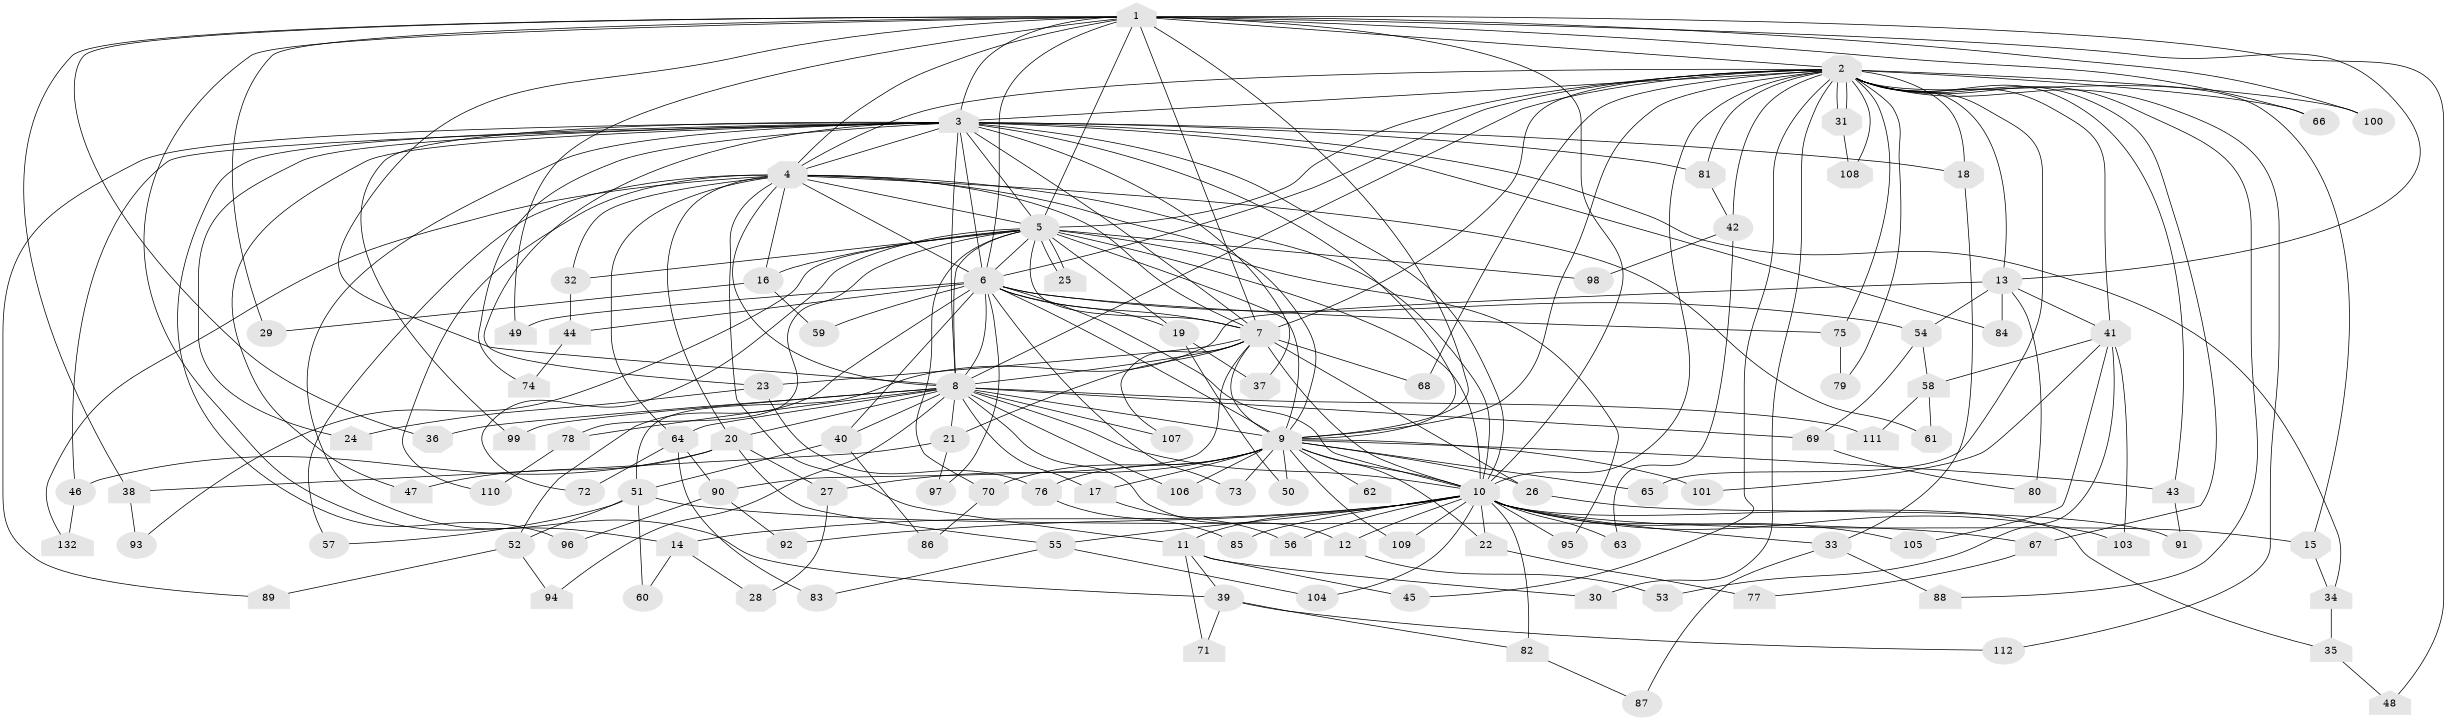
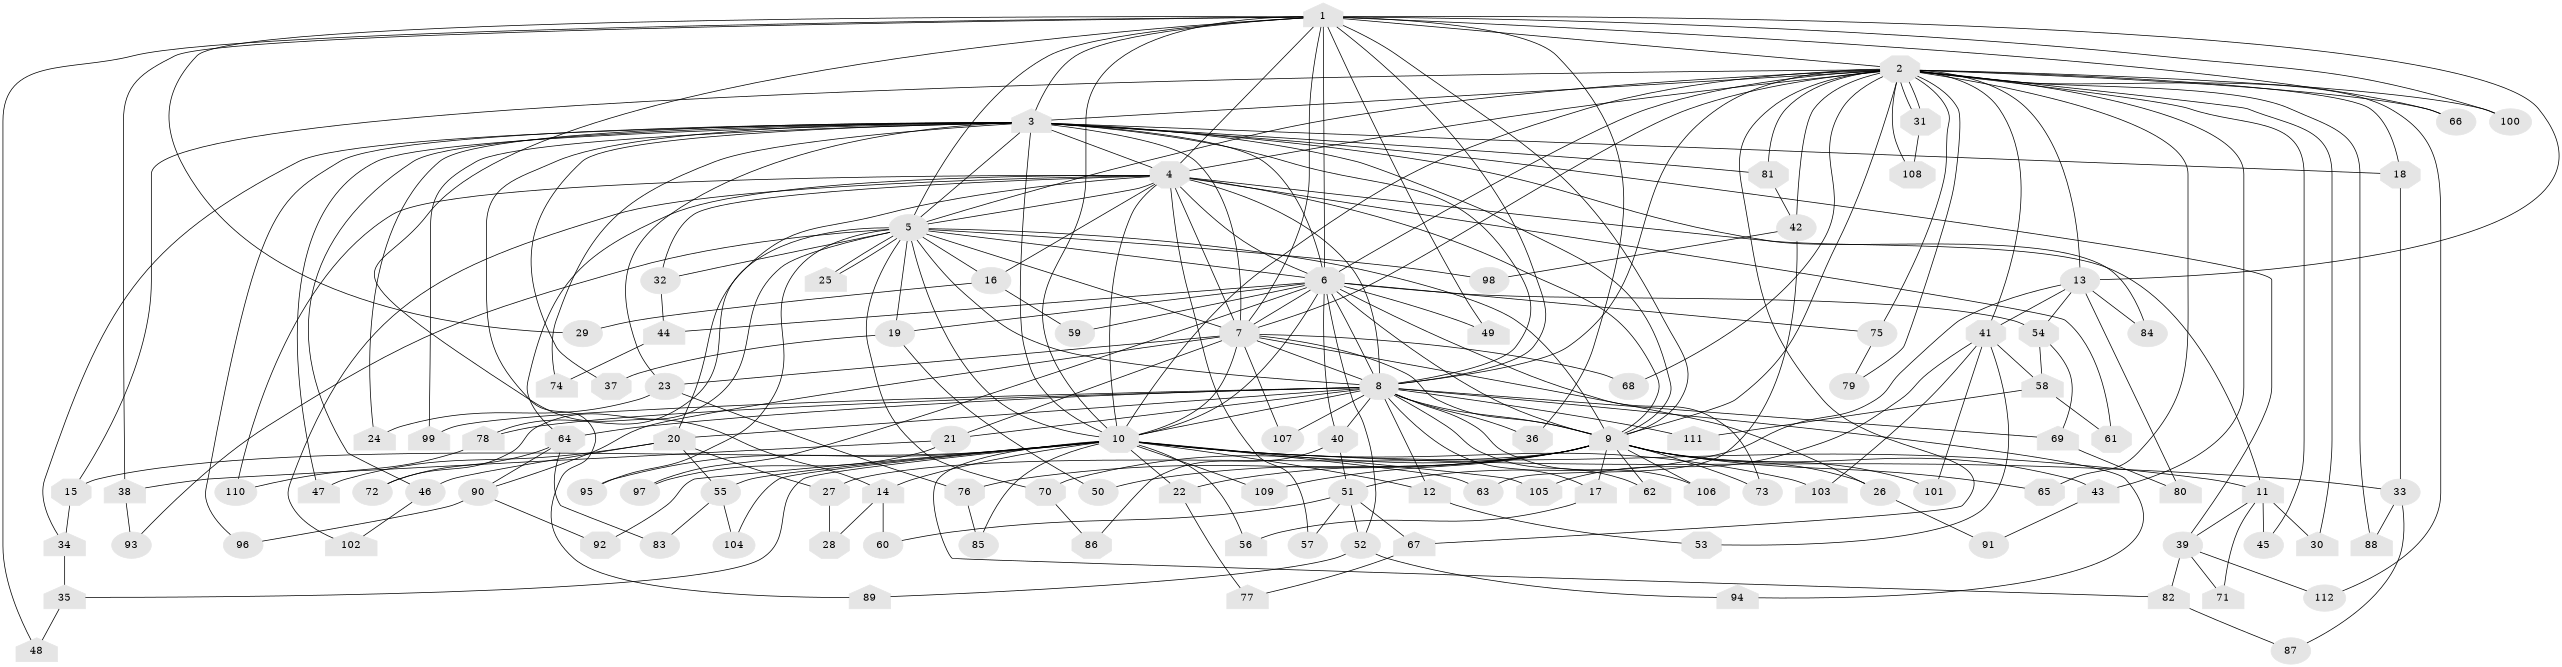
edge "8" -- "62": added
edge "9" -- "10": removed
node "132": label "132" -> "102"
